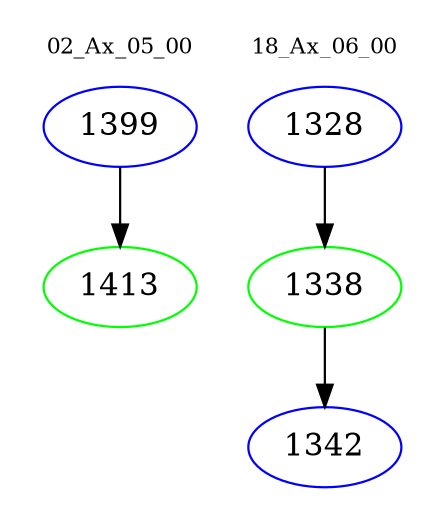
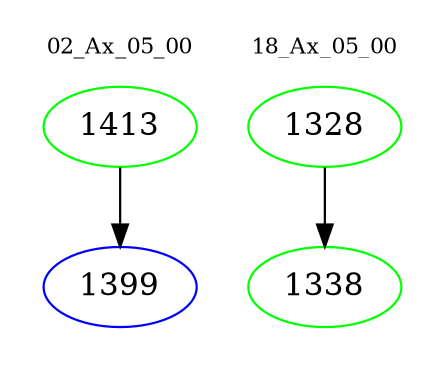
cluster "18_Ax_06_00": label "18_Ax_06_00" -> "18_Ax_05_00"
node "1328": color blue -> green
edge "1399" -> "1413": reversed
node "1342": removed
